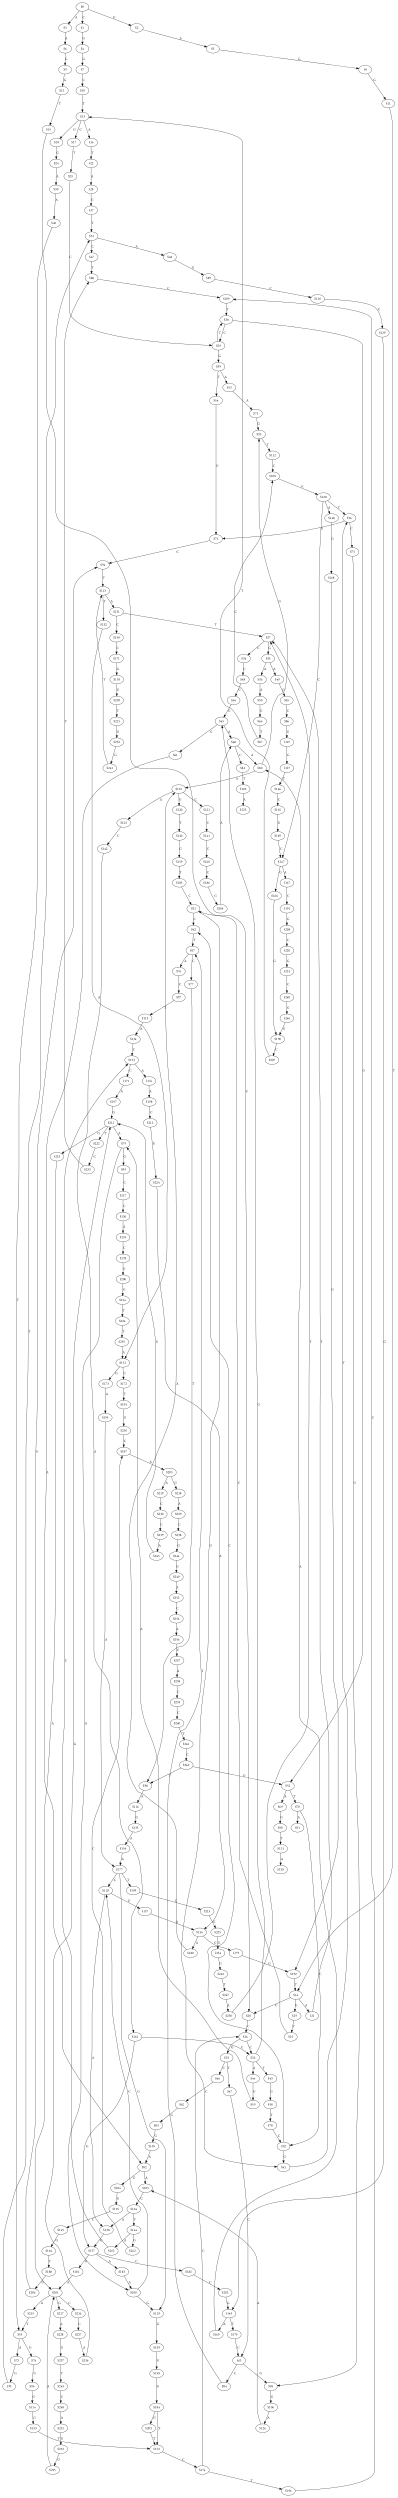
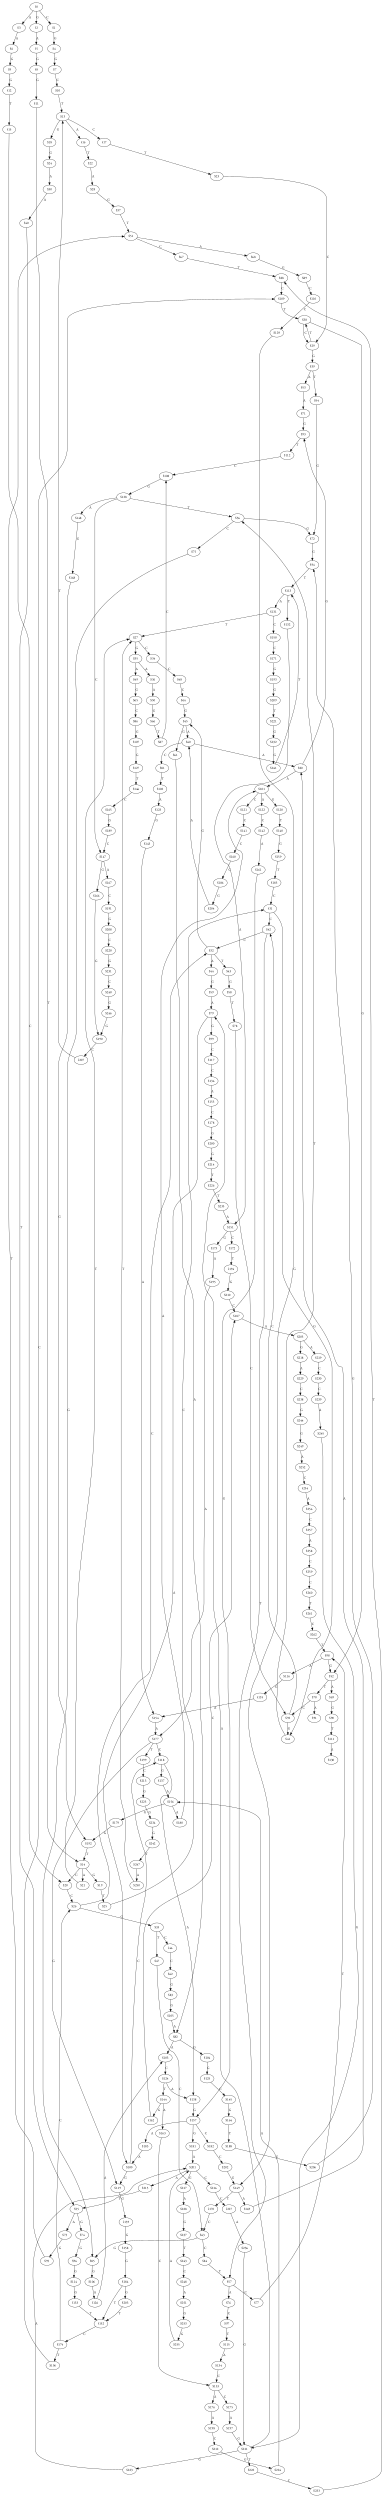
node "S143": added
edge "S262" -> "S52": now "S98" -> "S52"
edge "S161" -> "S32": now "S42" -> "S32"
